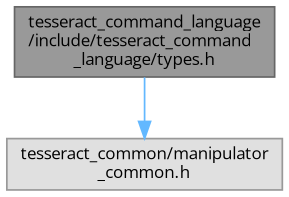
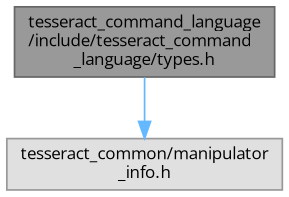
node "tesseract_common/manipulator _common.h": label "tesseract_common/manipulator _common.h" -> "tesseract_common/manipulator _info.h"
